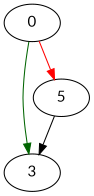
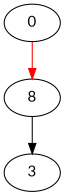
edge "0" -> "3": removed
node "5": label "5" -> "8"
